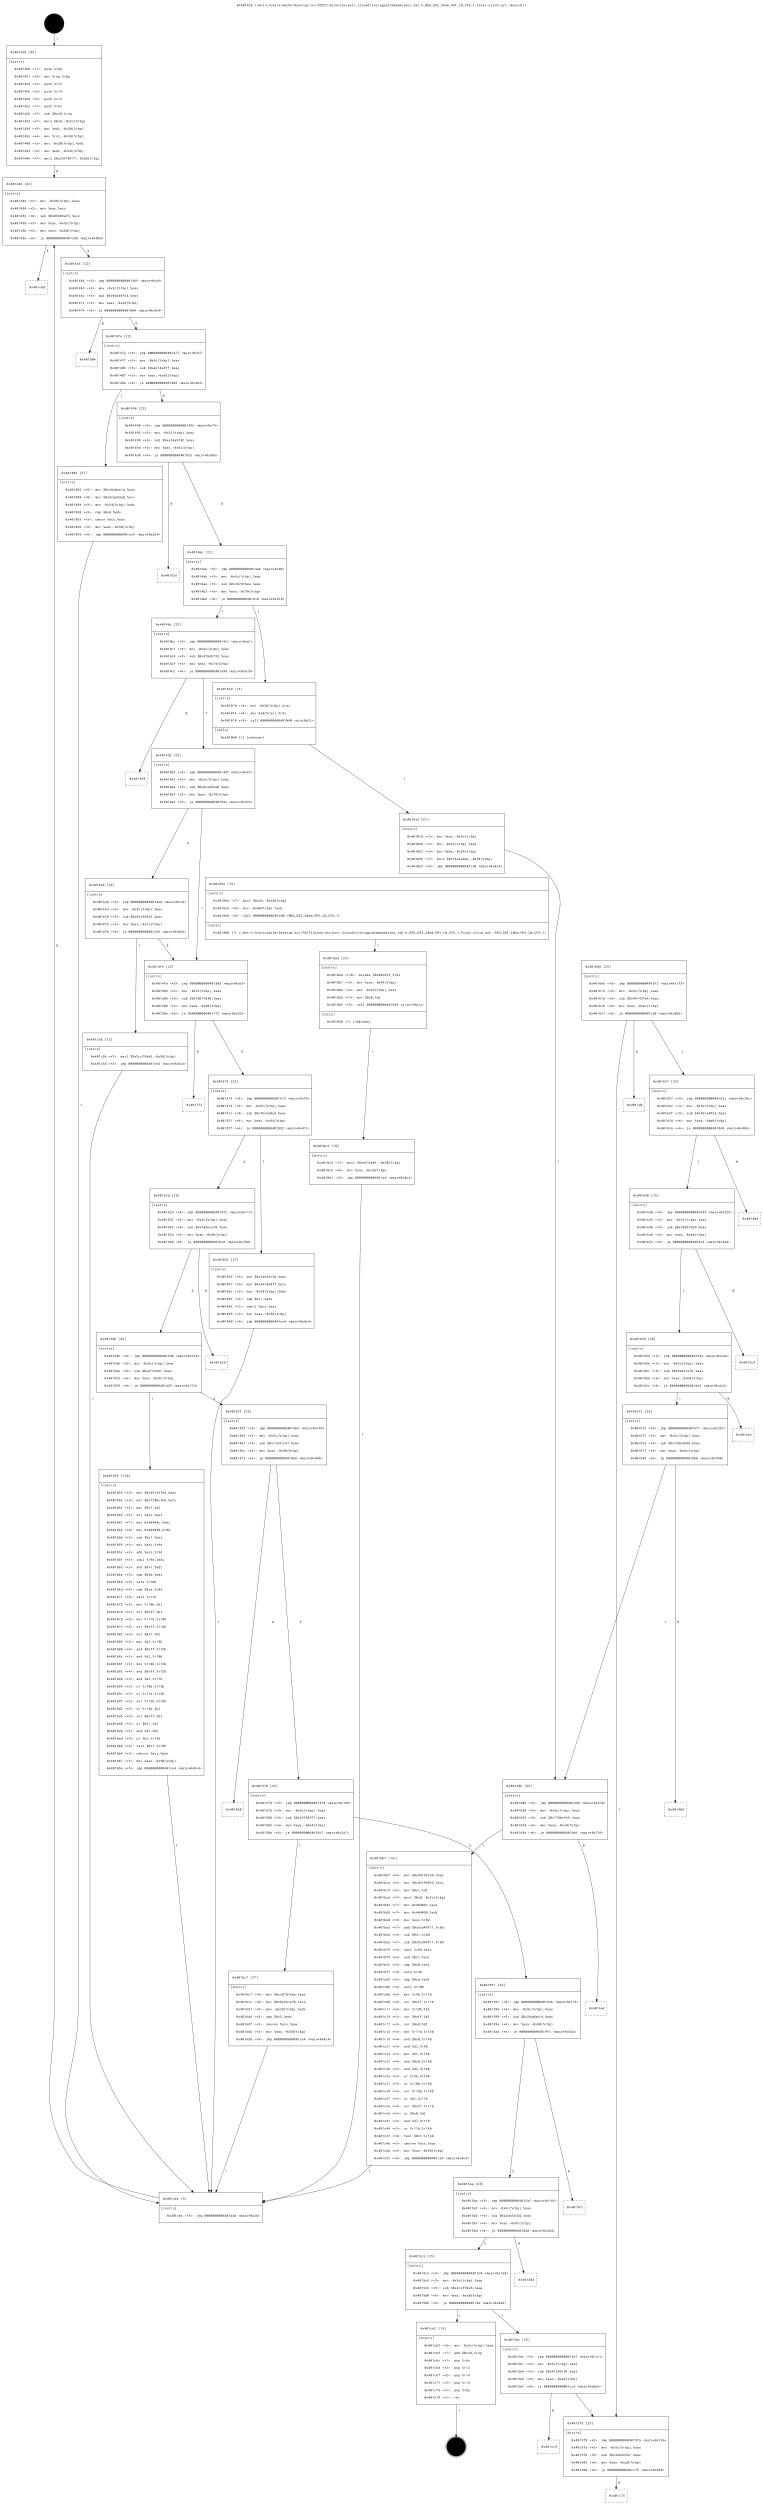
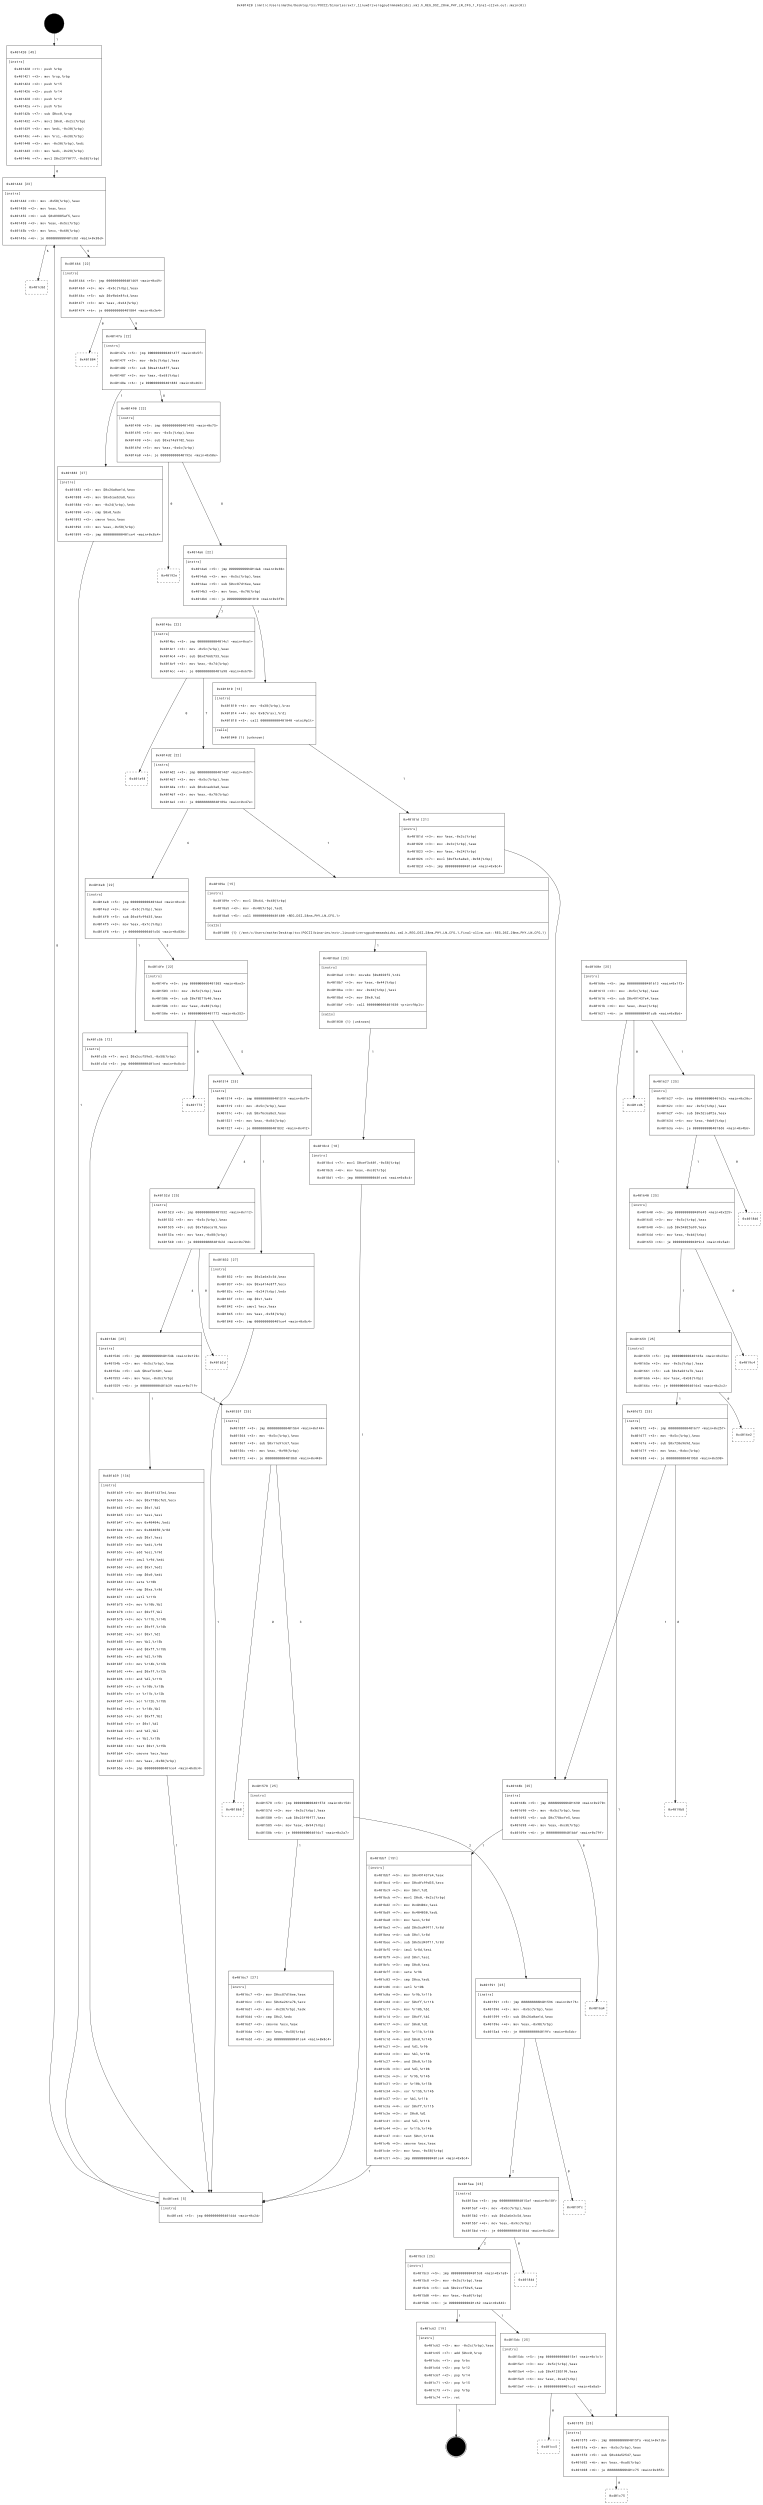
edge "0x4014d2 [22]" -> "0x4014fe [22]": now "0x4014d2 [22]" -> "0x40189e [15]"
edge "0x4016c7 [27]" -> "0x401ce4 [5]": removed, label "1"
